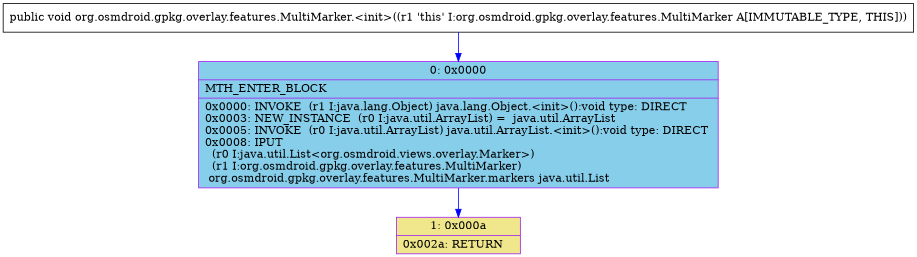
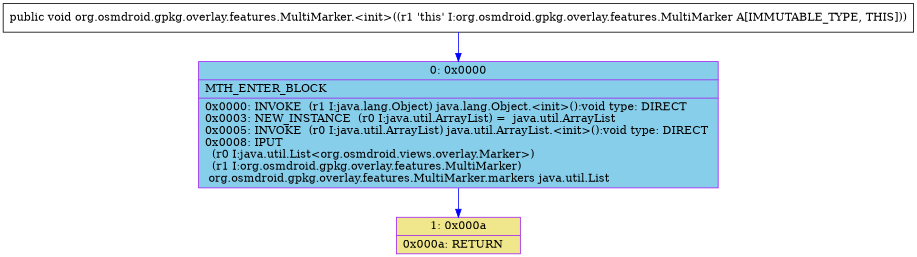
node "1: 0x000a": text "0x002a: RETURN" -> "0x000a: RETURN"
